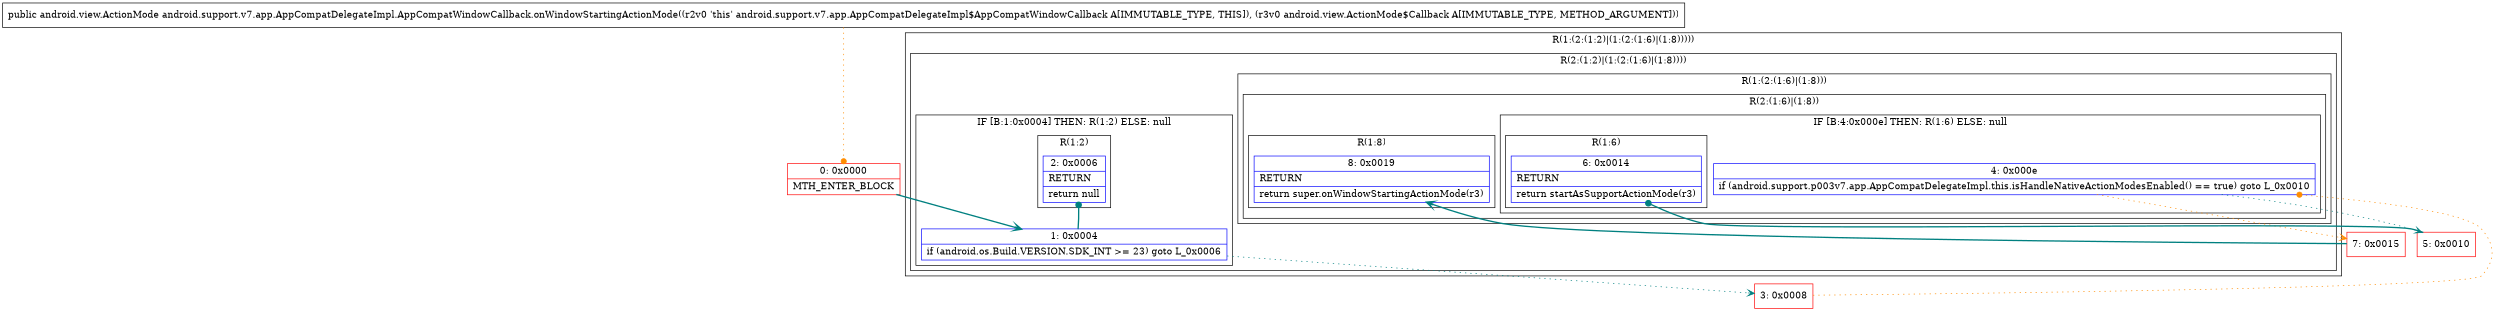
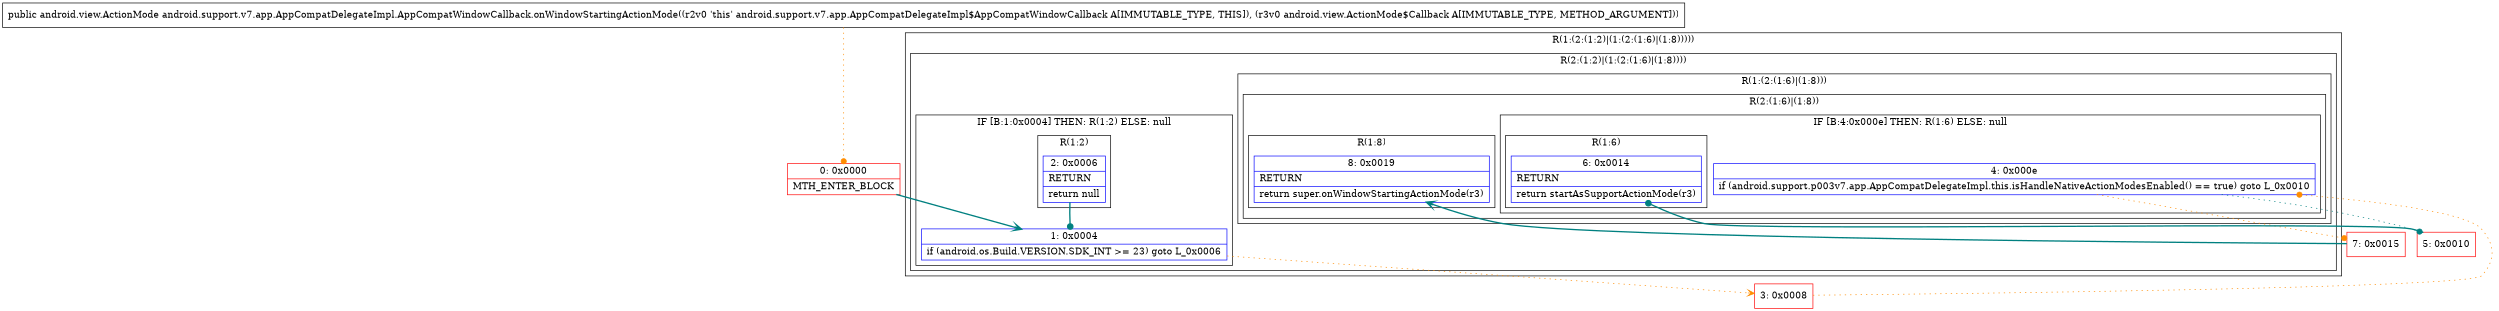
edge "4: 0x000e" -> "5: 0x0010": arrowhead vee -> dot
edge "4: 0x000e" -> "7: 0x0015": arrowhead vee -> dot
edge "1: 0x0004" -> "2: 0x0006": reversed
edge "1: 0x0004" -> "3: 0x0008": color teal -> darkorange
